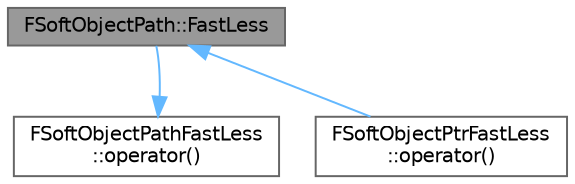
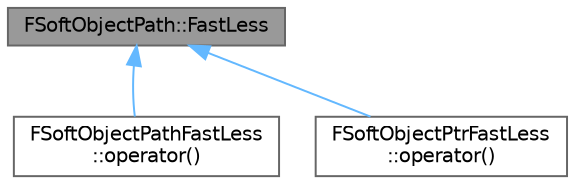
edge "FSoftObjectPath::FastLess" -> "FSoftObjectPathFastLess ::operator()": reversed
